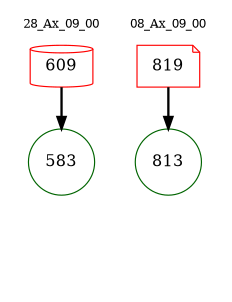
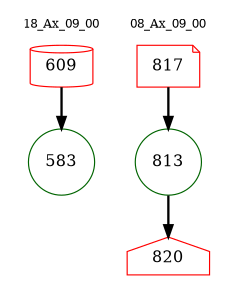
cluster "28_Ax_09_00": label "28_Ax_09_00" -> "18_Ax_09_00"
node "819": label "819" -> "817"
node "820": added
